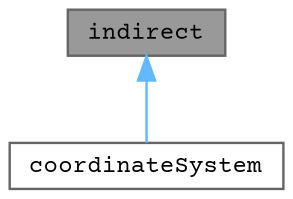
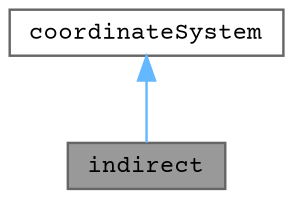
edge "coordinateSystem" -> "indirect": reversed
